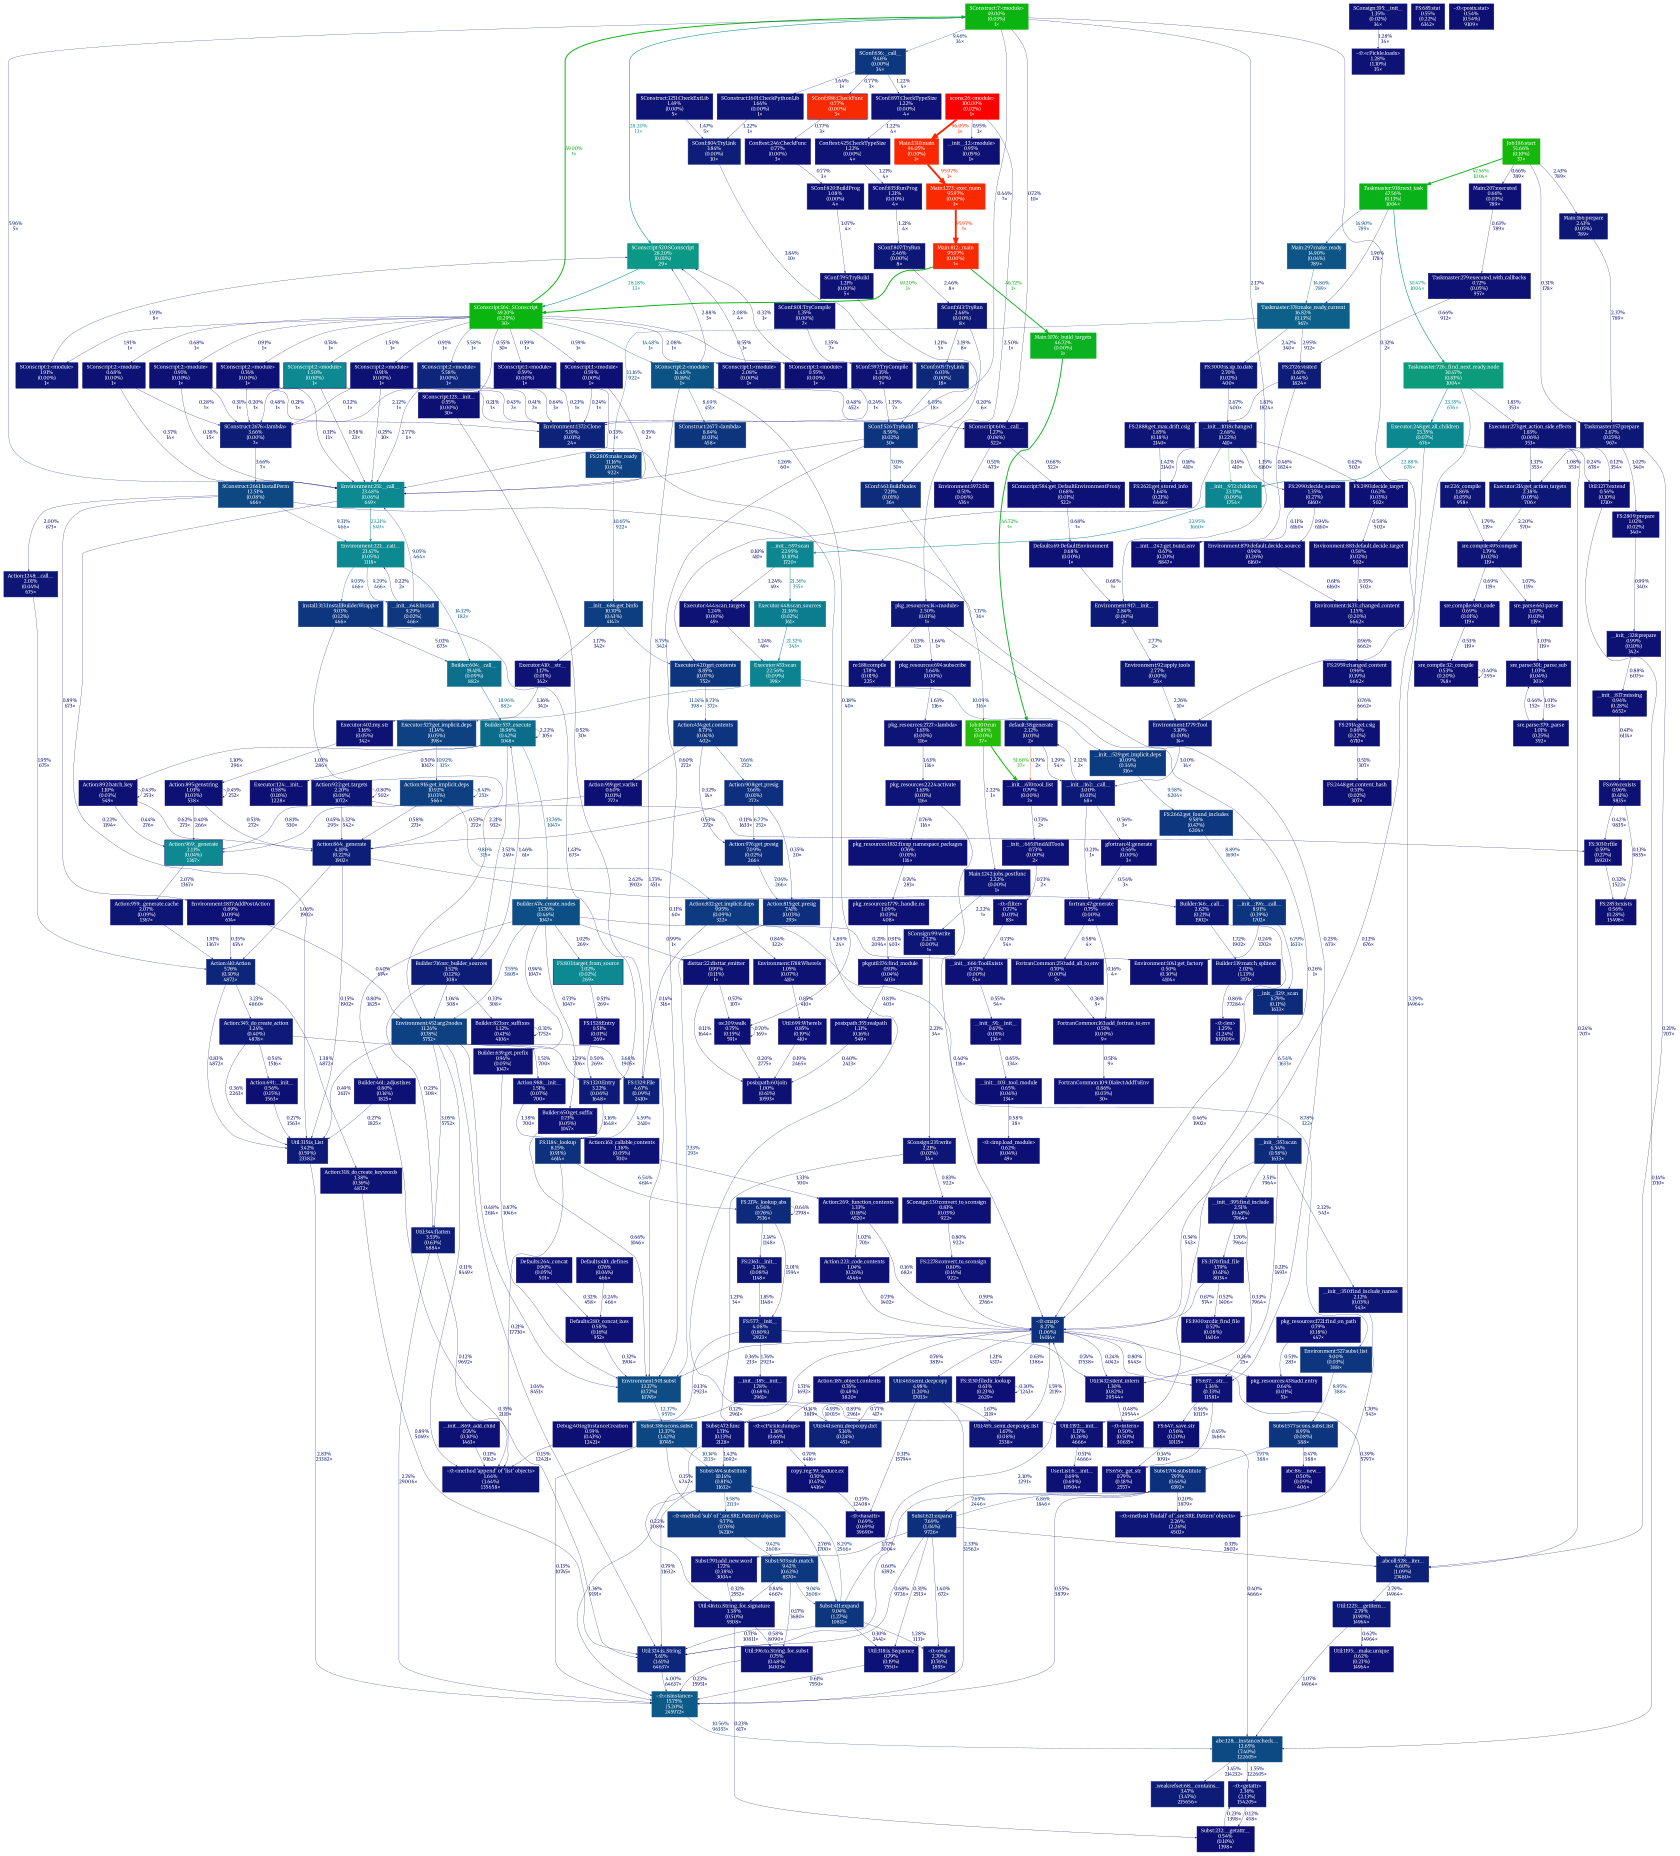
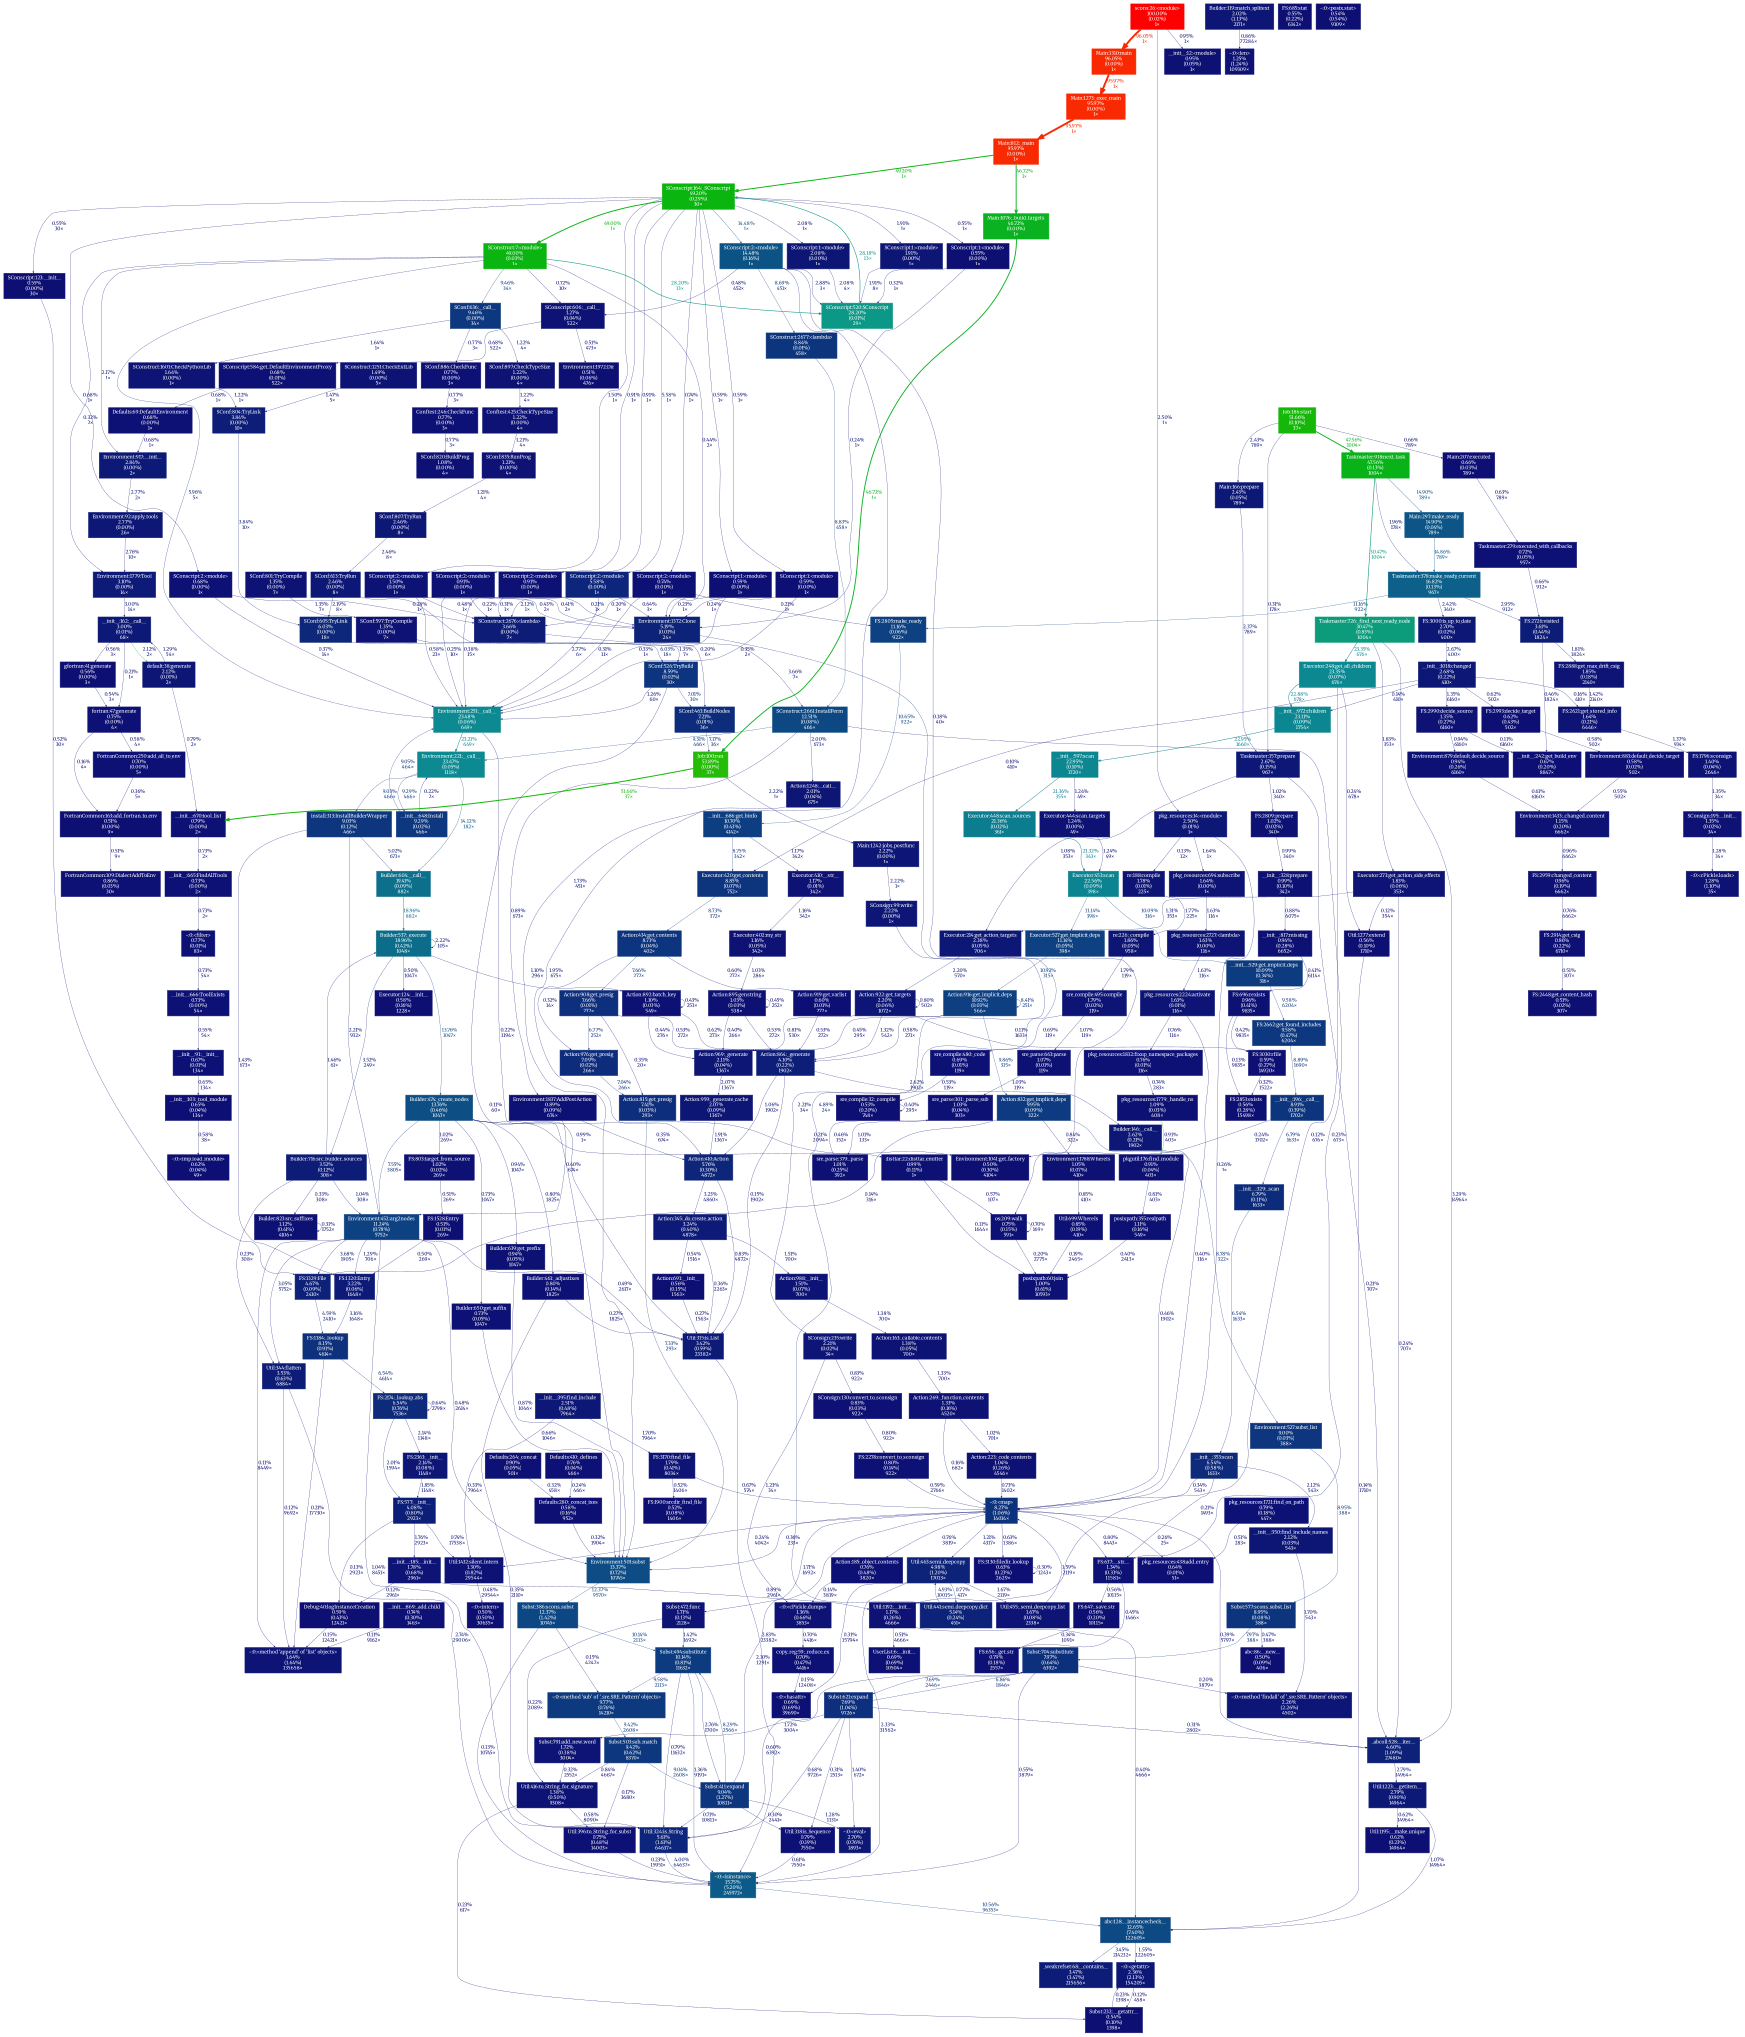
node "SConf:886:CheckFunc 0.77% (0.00%) 3×": fillcolor #f92901 -> #0d1074
node "SConf:795:TryBuild 1.21% (0.00%) 5×": removed
node "SConscript:2:<module> 1.50% (0.00%) 1×": fillcolor #0c8991 -> #0d1375
edge "SConscript:2:<module> 0.74% (0.00%) 1×" -> "Environment:1372:Clone 5.19% (0.01%) 24×": now "SConscript:2:<module> 0.74% (0.00%) 1×" -> "FS:2805:make_ready 11.16% (0.06%) 922×"
edge "__init__:1018:changed 2.68% (0.22%) 410×" -> "__init__:972:children 23.11% (0.09%) 1754×": color #0ab120 -> #0d0d73
node "FS:2993:decide_target 0.62% (0.03%) 502×": label "FS:2993:decide_target 0.62% (0.03%) 502×" -> "FS:2993:decide_target 0.62% (0.43%) 502×"
edge "Executor:214:get_action_targets 2.38% (0.05%) 706×" -> "sre_compile:495:compile 1.79% (0.02%) 119×": now "Executor:214:get_action_targets 2.38% (0.05%) 706×" -> "Action:922:get_targets 2.20% (0.06%) 1072×"
edge "Main:1076:_build_targets 46.72% (0.00%) 1×" -> "default:38:generate 2.12% (0.01%) 2×": now "Main:1076:_build_targets 46.72% (0.00%) 1×" -> "Job:100:run 53.89% (0.00%) 37×"
edge "SConstruct:2677:<lambda> 8.84% (0.01%) 458×" -> "SConstruct:2661:InstallPerm 12.51% (0.08%) 466×": added, label "8.83% 458×"
edge "__init__:162:__call__ 3.00% (0.01%) 68×" -> "default:38:generate 2.12% (0.01%) 2×": color #0d1675 -> #0ab120
edge "default:38:generate 2.12% (0.01%) 2×" -> "__init__:670:tool_list 0.79% (0.00%) 2×": color #f92901 -> #0d1074
node "FS:1796:sconsign 1.40% (0.04%) 2646×": added
node "Action:969:_generate 2.11% (0.04%) 1367×": fillcolor #0c8991 -> #0d1675
edge "re:188:compile 1.78% (0.01%) 225×" -> "re:226:_compile 1.86% (0.05%) 958×": added, label "1.77% 225×"
edge "pkg_resources:1779:_handle_ns 1.09% (0.03%) 408×" -> "pkgutil:176:find_module 0.91% (0.04%) 403×": color #0d1174 -> #0ab120
edge "Builder:146:__call__ 2.62% (0.21%) 1902×" -> "Builder:119:match_splitext 2.02% (1.13%) 2171×": removed, label "1.72% 1902×"
node "FS:803:target_from_source 1.02% (0.02%) 269×": fillcolor #0c8991 -> #0d1174
edge "__init__:353:scan 6.54% (0.58%) 1633×" -> "__init__:395:find_include 2.51% (0.48%) 7964×": removed, label "2.51% 7964×"
node "Action:318:_do_create_keywords 1.38% (0.36%) 4872×": removed
